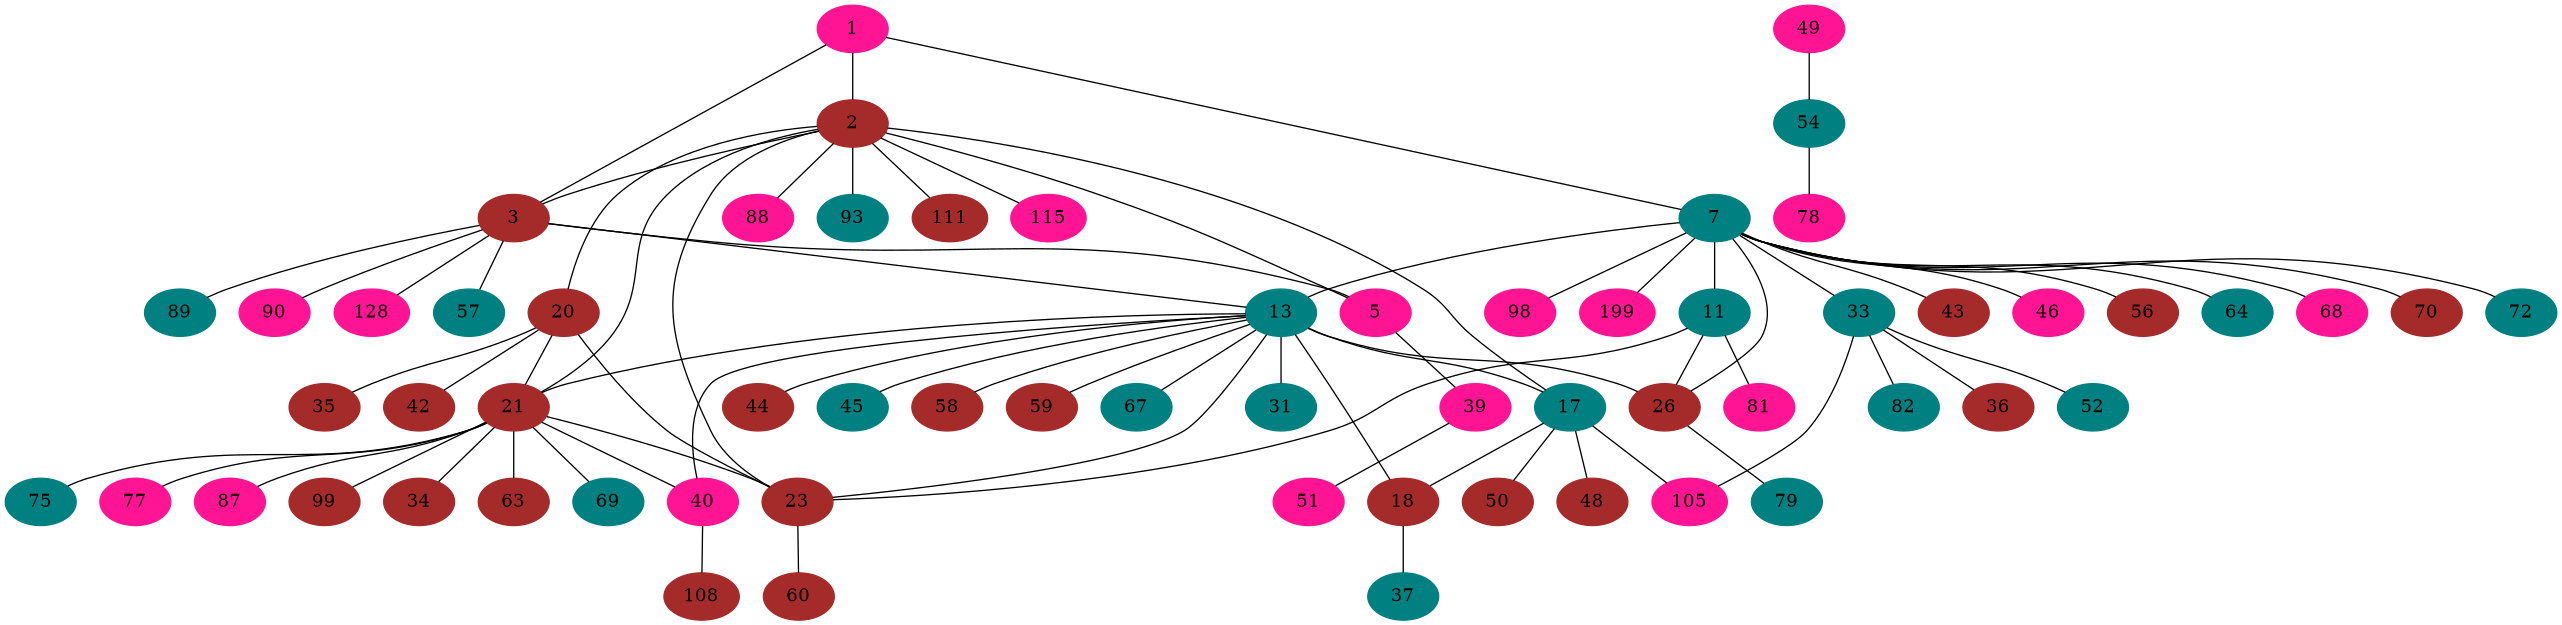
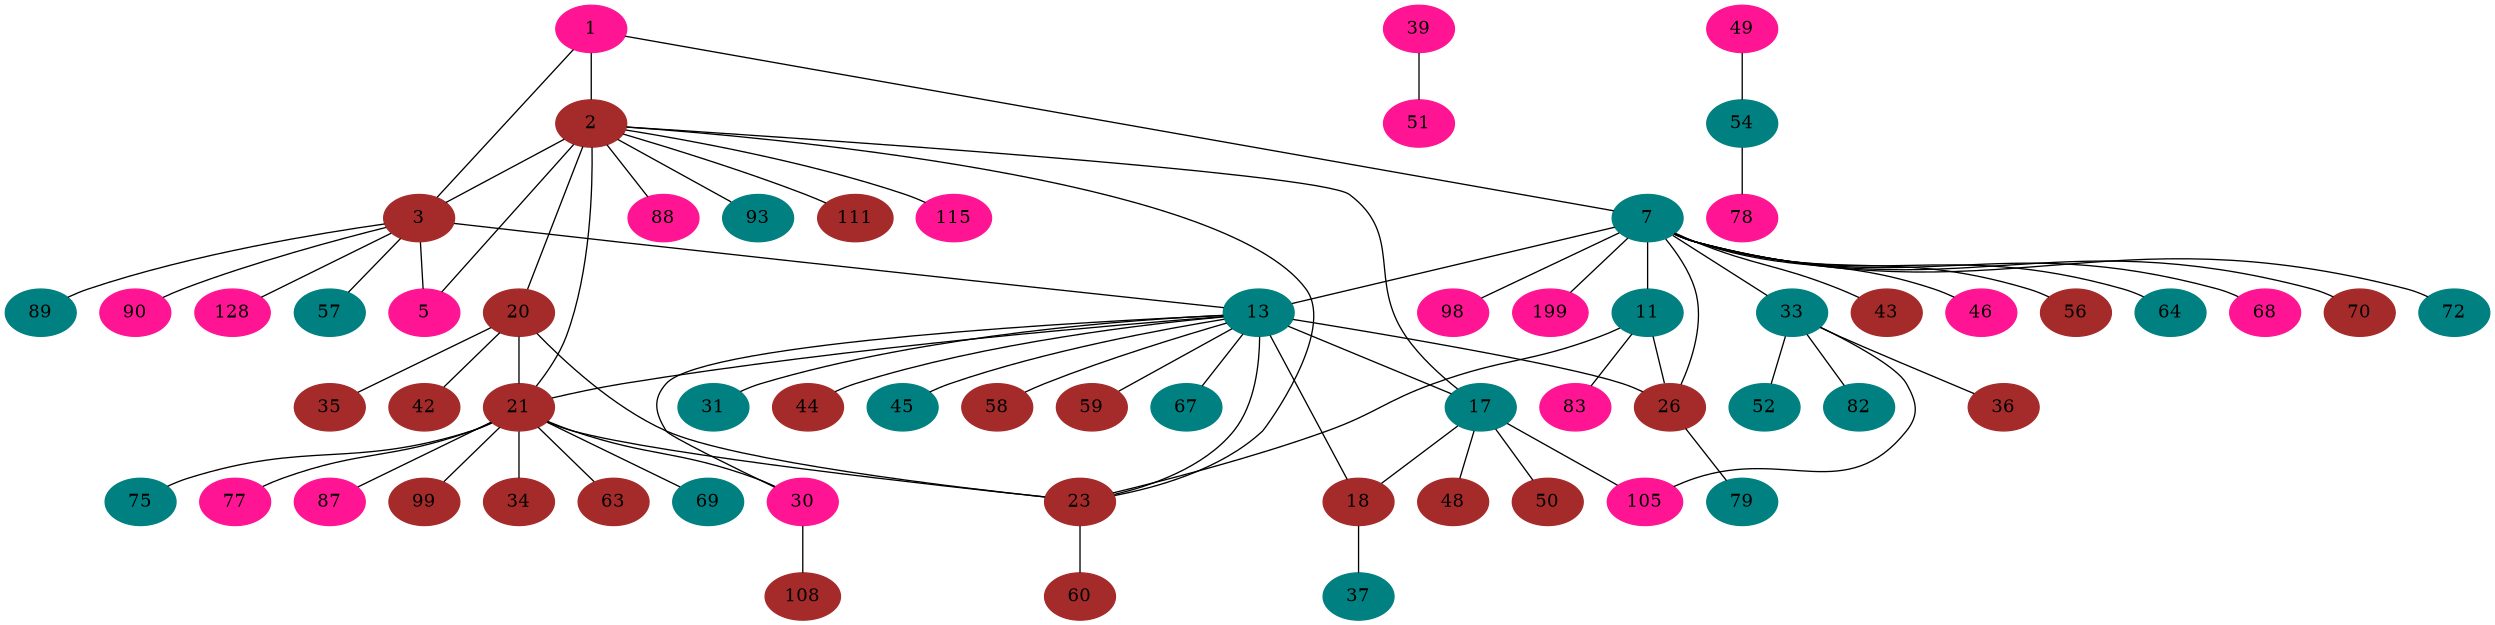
edge "5" -- "39": removed
node "81": label "81" -> "83"
node "40": label "40" -> "30"
